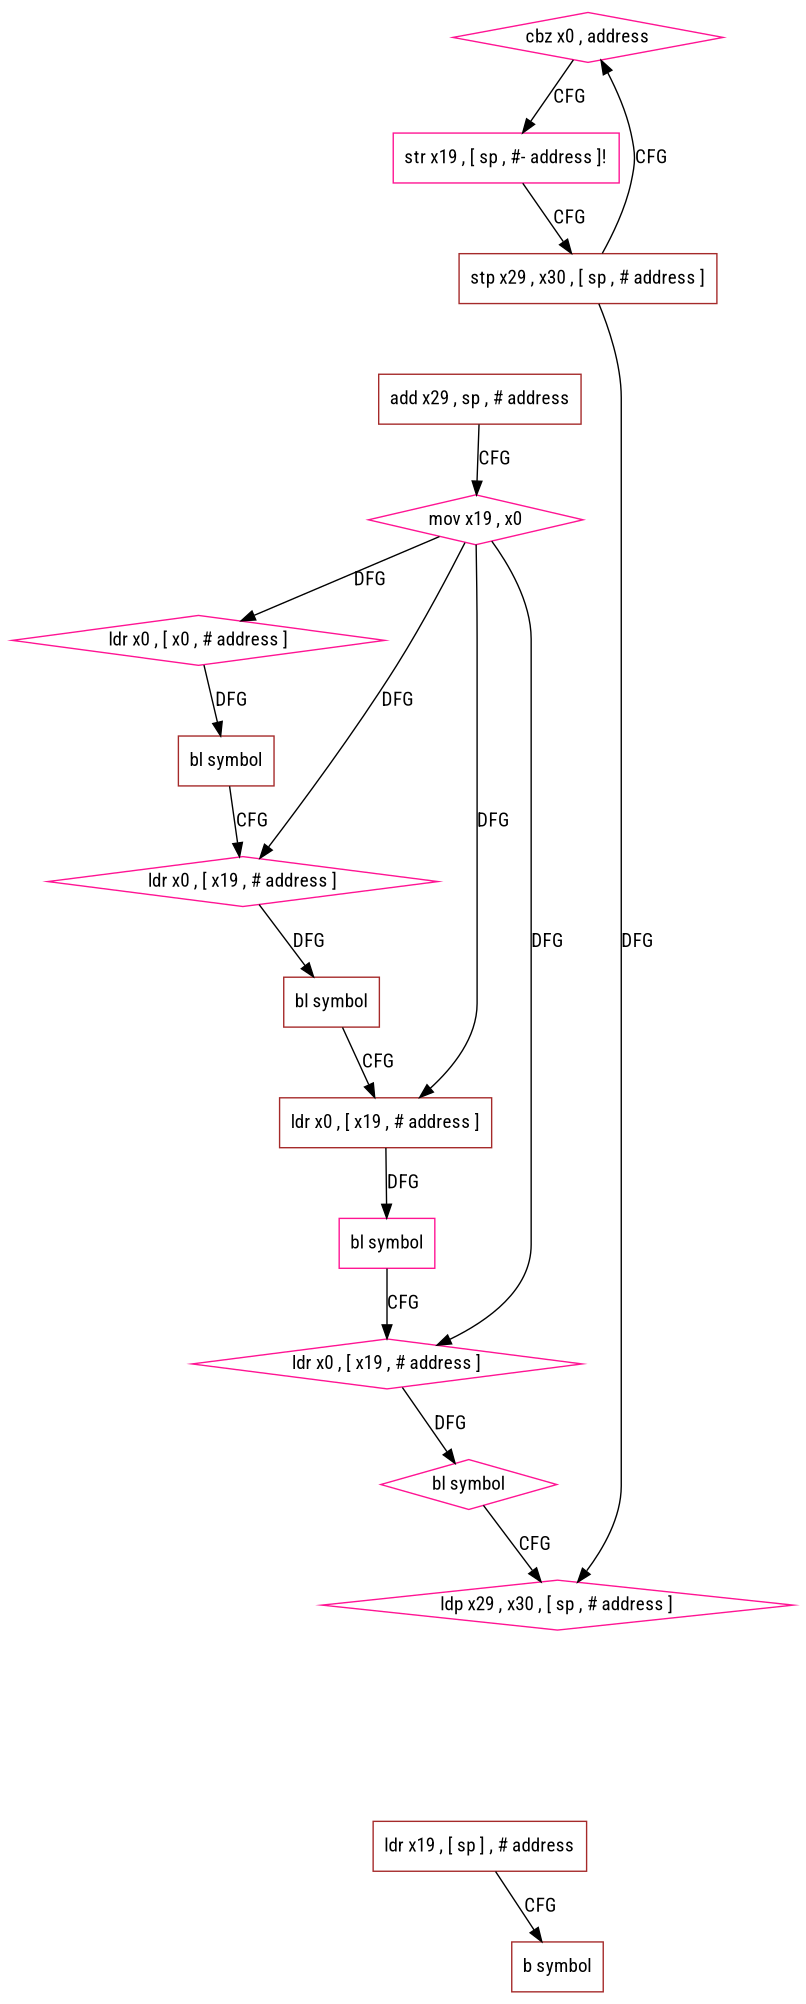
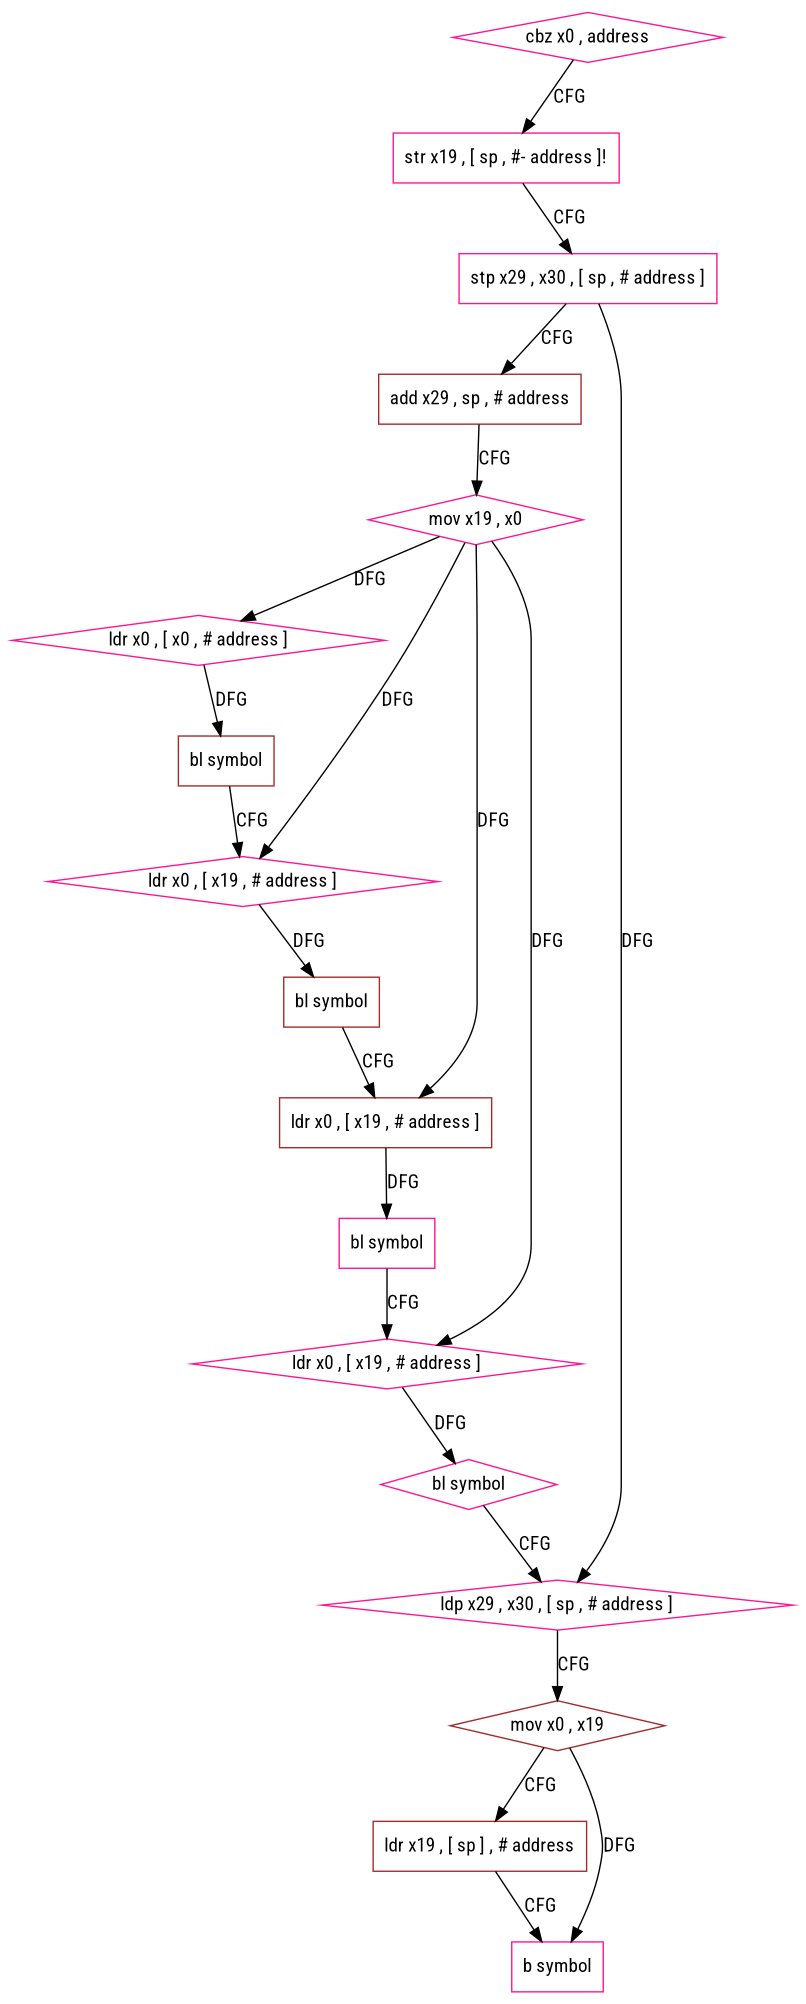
edge "stp x29 , x30 , [ sp , # address ]" -> "cbz x0 , address": now "stp x29 , x30 , [ sp , # address ]" -> "add x29 , sp , # address"
node "stp x29 , x30 , [ sp , # address ]": color brown -> deeppink
node "mov x0 , x19": added
node "b symbol": color brown -> deeppink
